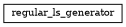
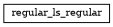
node "regular_ls_generator": label "regular_ls_generator" -> "regular_ls_regular"
